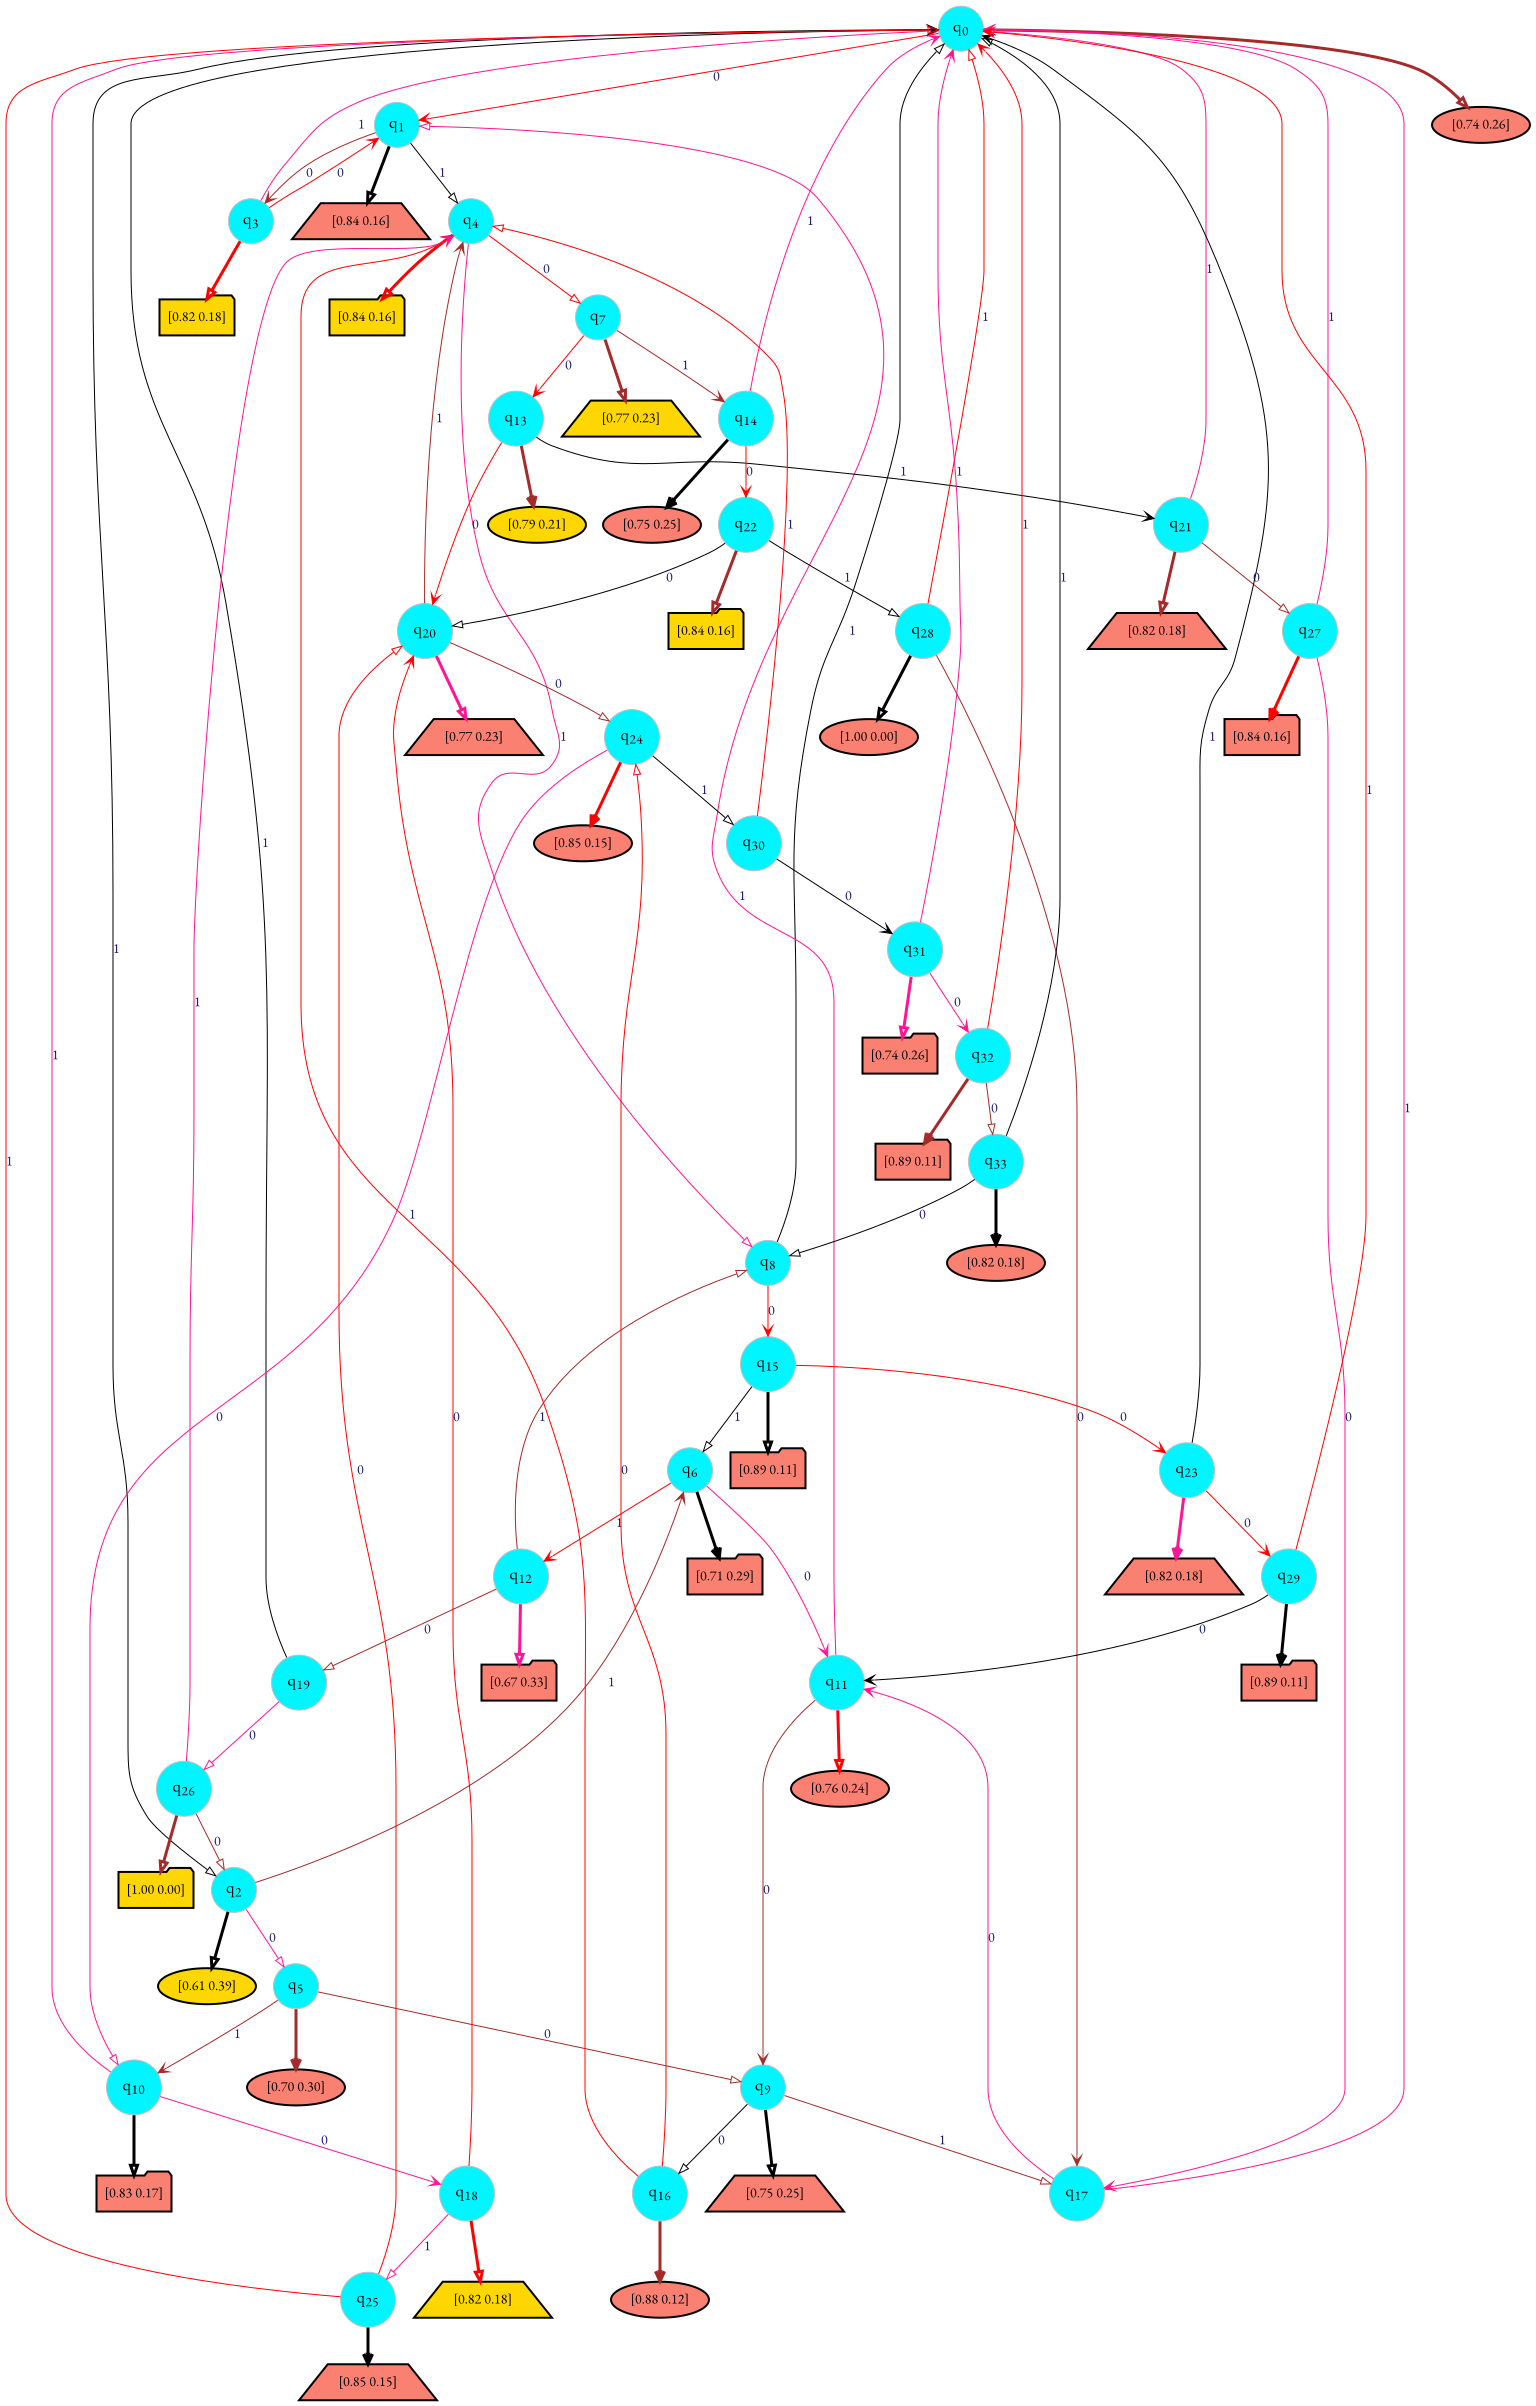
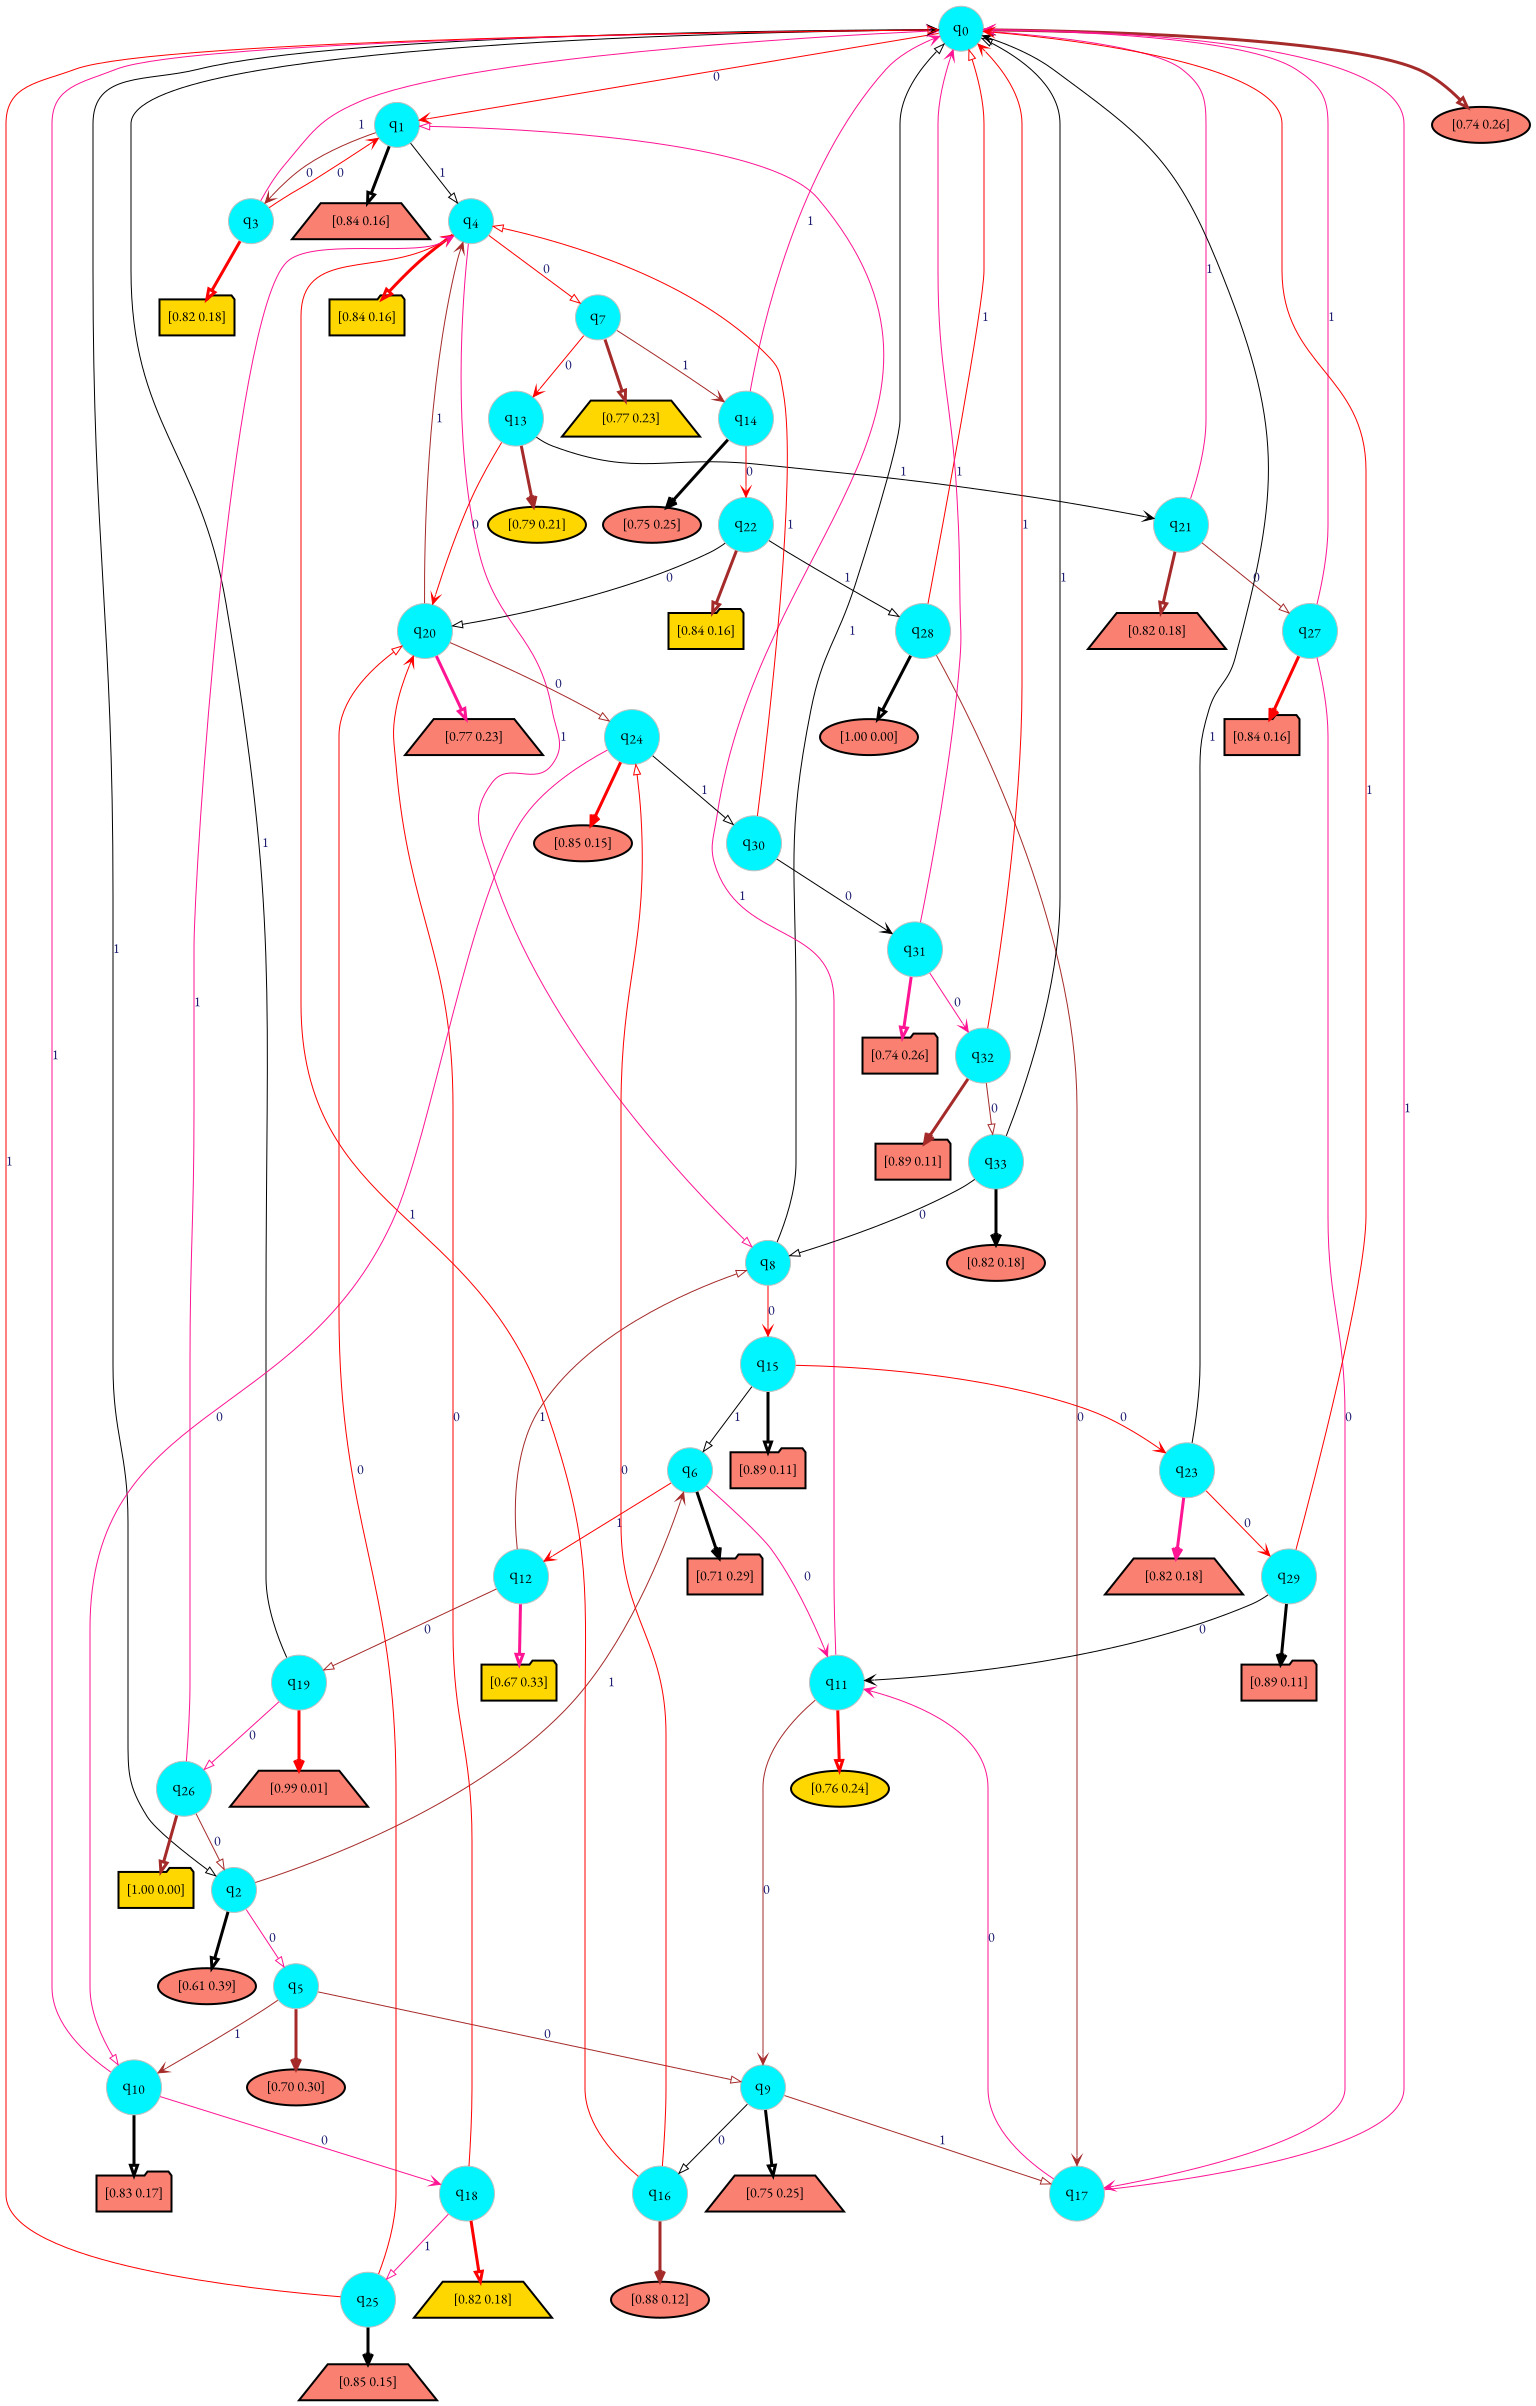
node "[0.67 0.33]": fillcolor salmon -> gold
node "[0.99 0.01]": added
node "[0.76 0.24]": fillcolor salmon -> gold
node "[0.61 0.39]": fillcolor gold -> salmon
